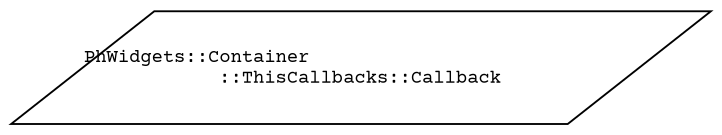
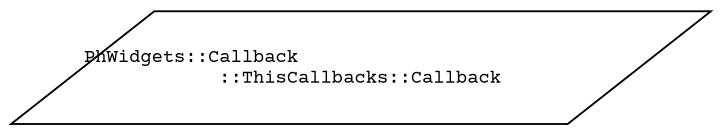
node "PhWidgets::Container ::ThisCallbacks::Callback": label "PhWidgets::Container ::ThisCallbacks::Callback" -> "PhWidgets::Callback ::ThisCallbacks::Callback"
